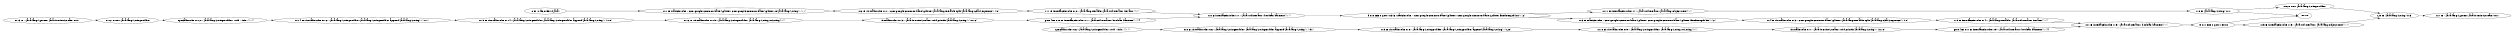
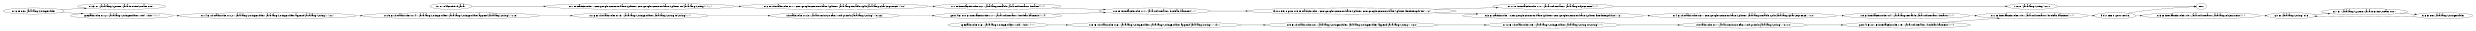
edge "r18 = (java.lang.String) $r11" -> "$r6 = new java.lang.StringBuilder": now "$r7 = <java.lang.System: java.io.PrintStream out>" -> "$r6 = new java.lang.StringBuilder"
node "return": label "return" -> "new"
edge "$r13 = <java.lang.System: java.io.PrintStream out>" -> "$r12 = new java.lang.StringBuilder": reversed
